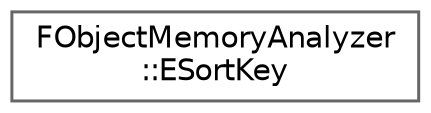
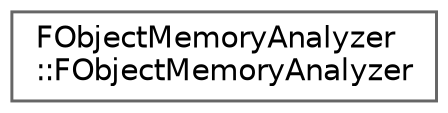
node "FObjectMemoryAnalyzer ::ESortKey": label "FObjectMemoryAnalyzer ::ESortKey" -> "FObjectMemoryAnalyzer ::FObjectMemoryAnalyzer"
